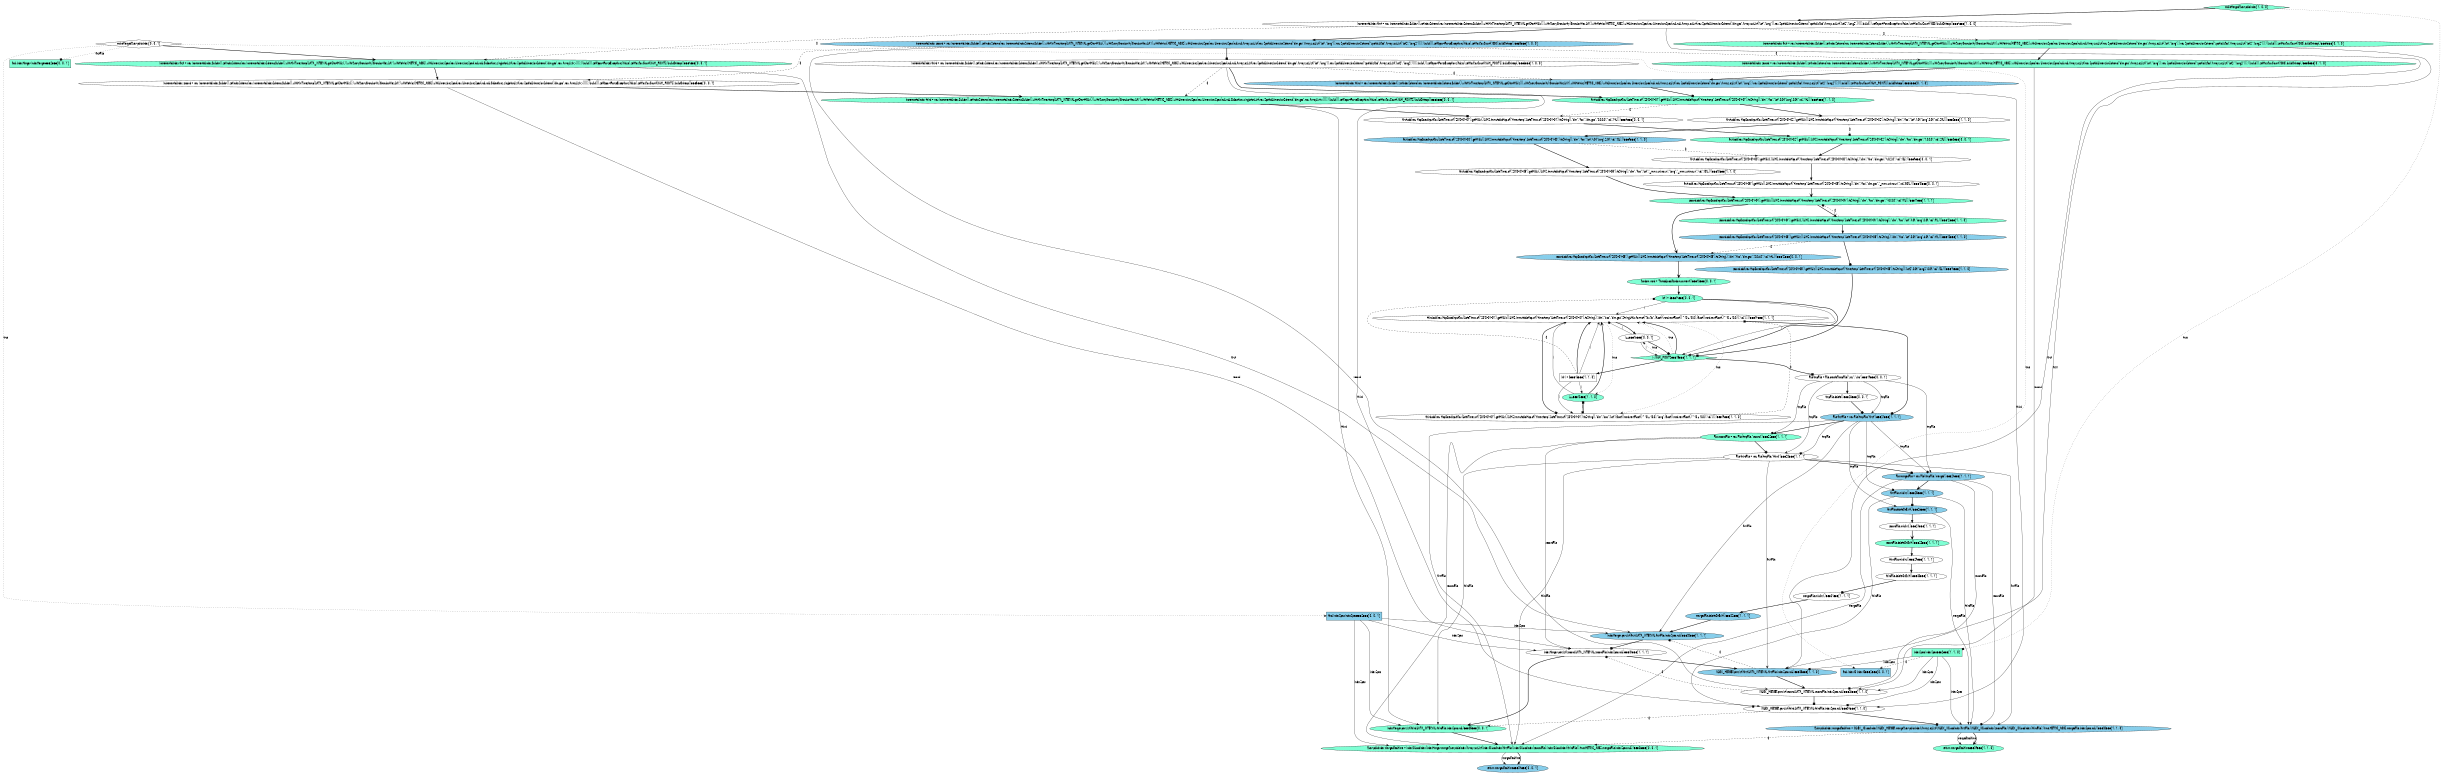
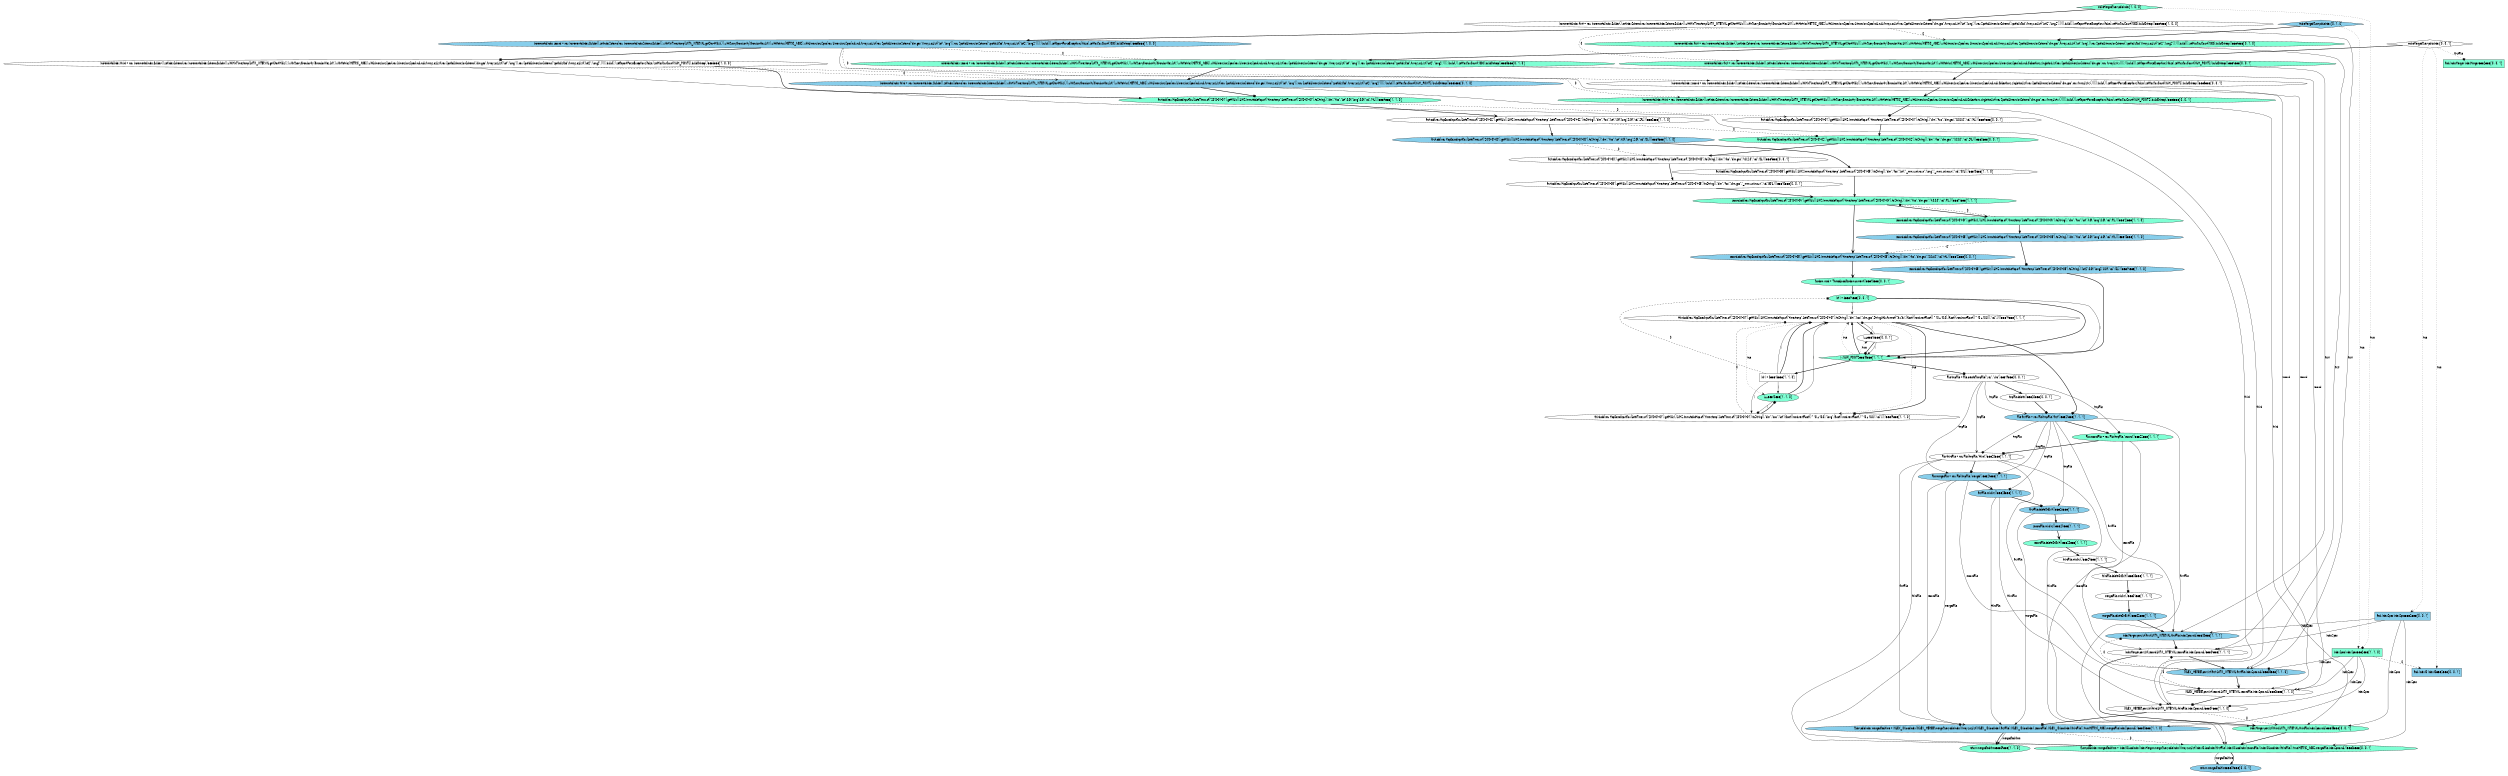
node "makeMergedQueryableIndex['0', '1', '0']": added
node "secondFile.mkdirs()@@@27@@@['1', '1', '1']": fillcolor white -> skyblue
